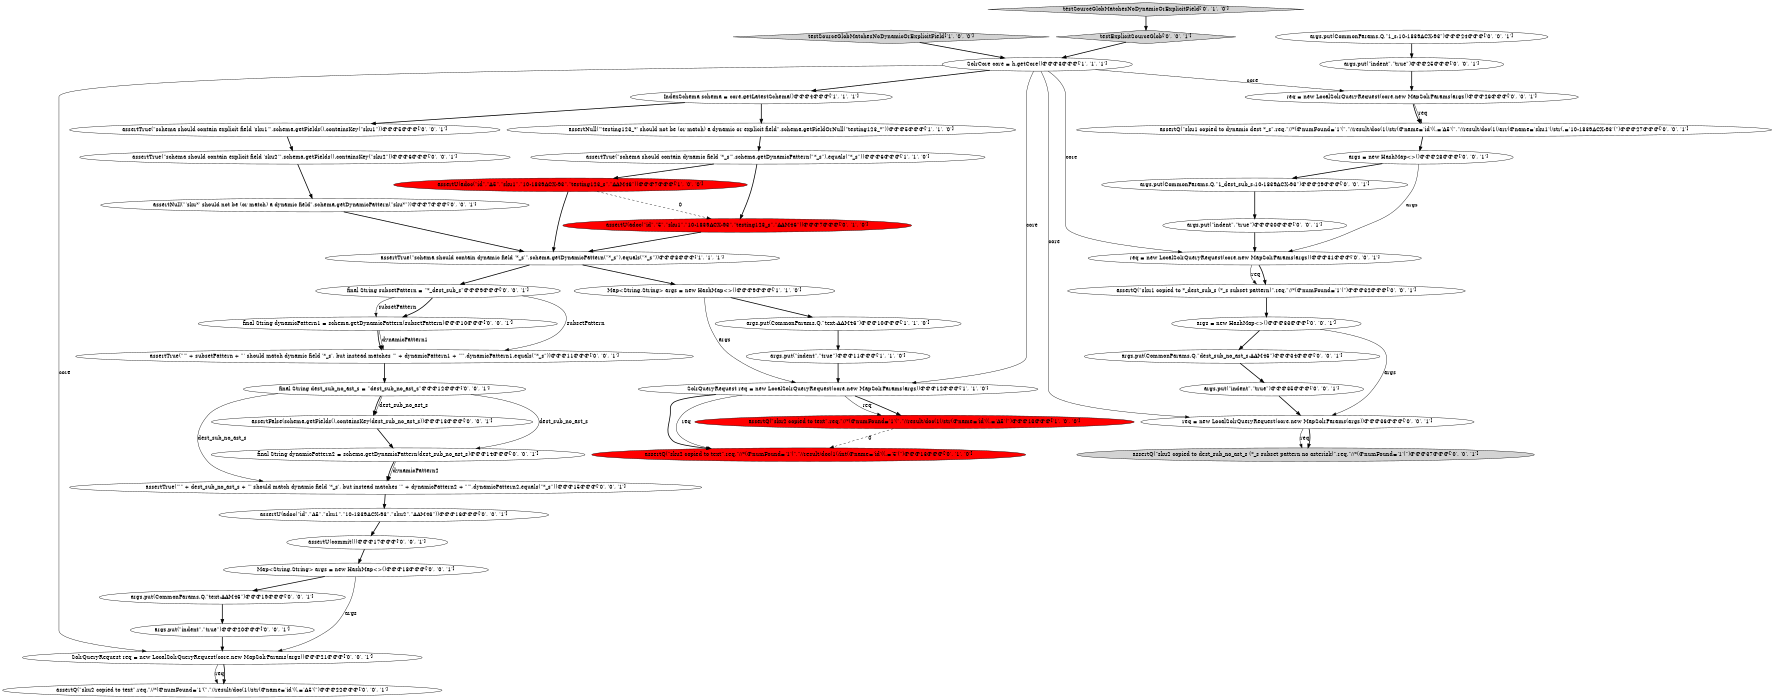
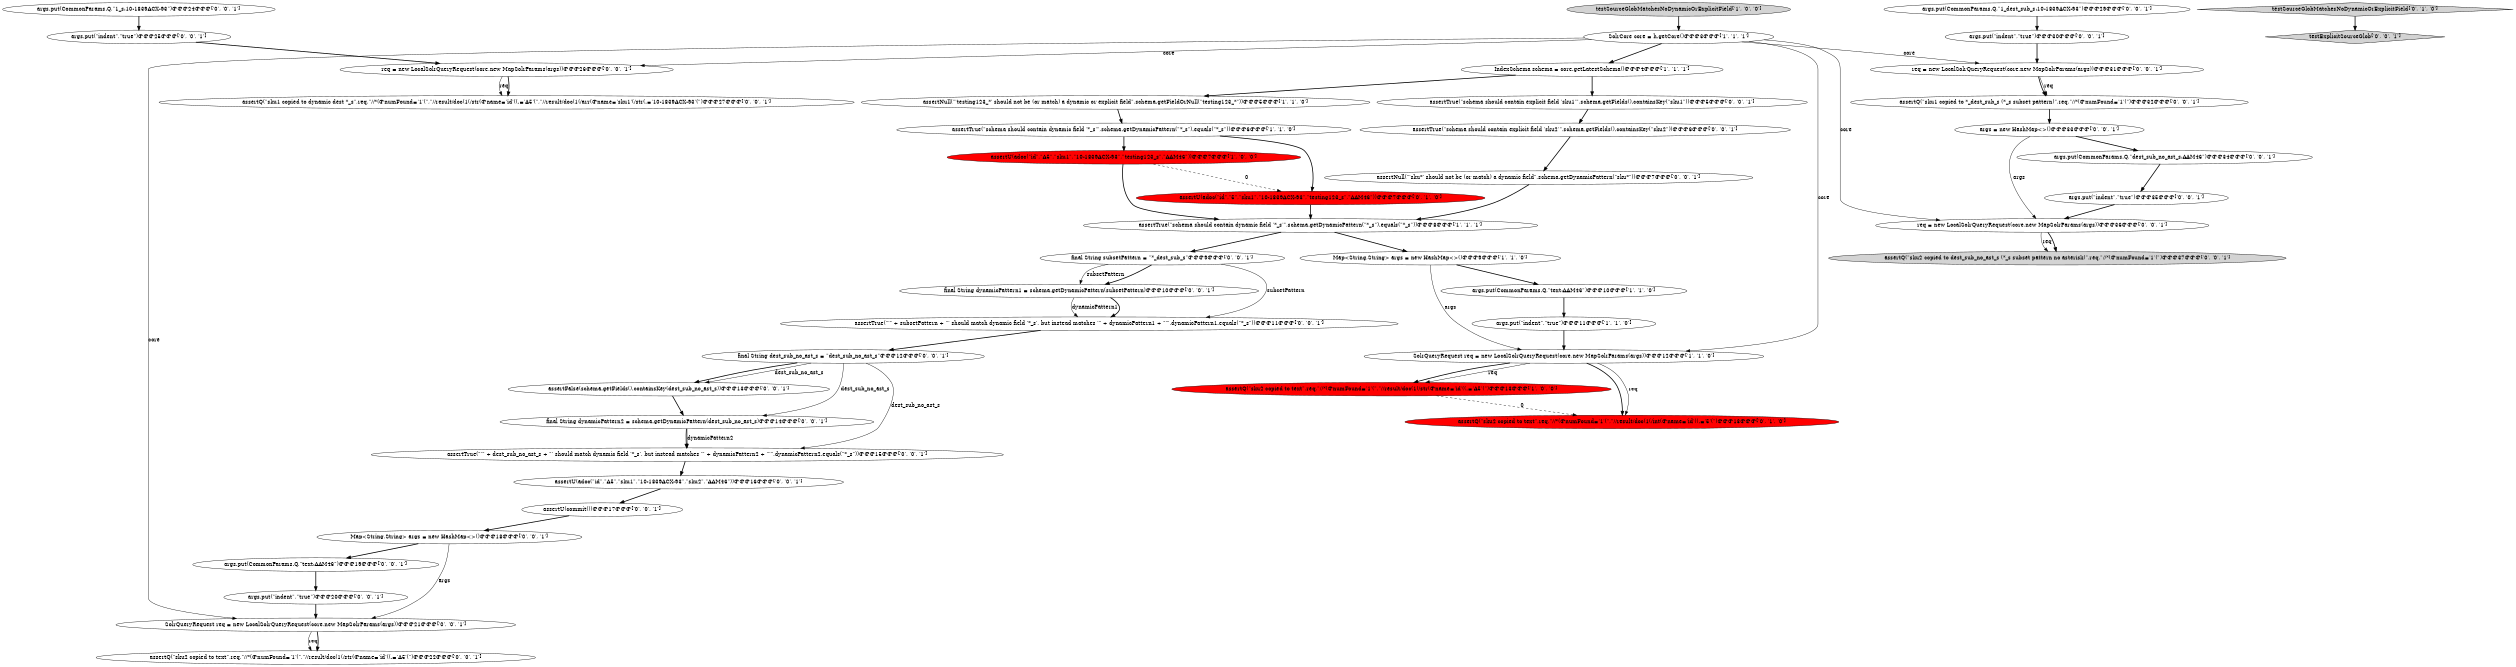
node "testSourceGlobMatchesNoDynamicOrExplicitField['1', '0', '0']": shape diamond -> ellipse
edge "testExplicitSourceGlob['0', '0', '1']" -> "SolrCore core = h.getCore()@@@3@@@['1', '1', '1']": removed
node "args = new HashMap<>()@@@28@@@['0', '0', '1']": removed
